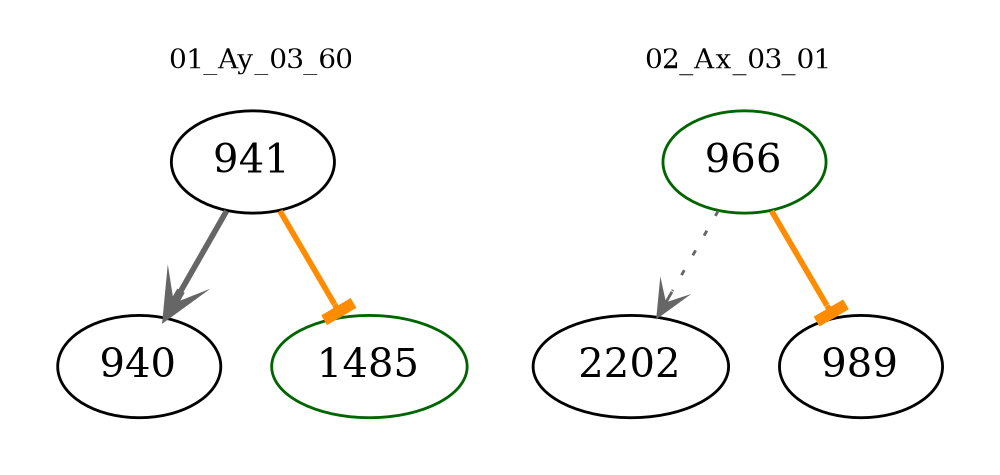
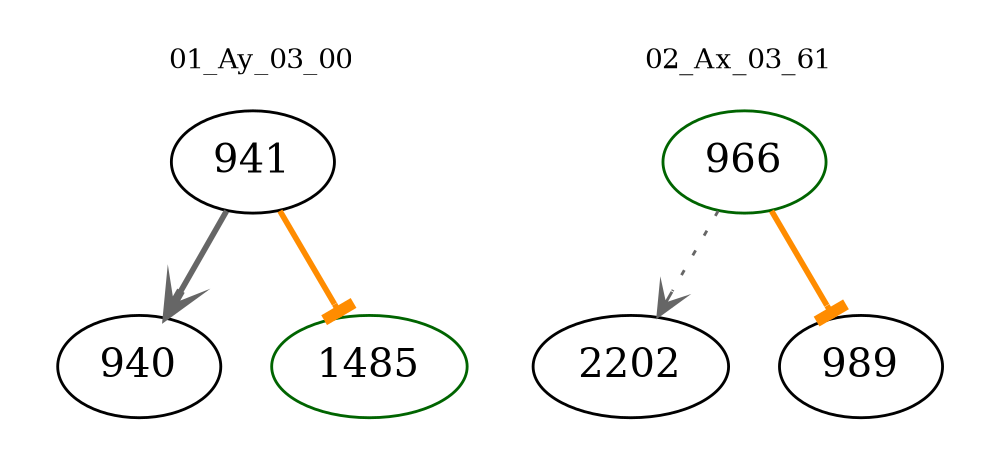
cluster "01_Ay_03_60": label "01_Ay_03_60" -> "01_Ay_03_00"
cluster "02_Ax_03_01": label "02_Ax_03_01" -> "02_Ax_03_61"
